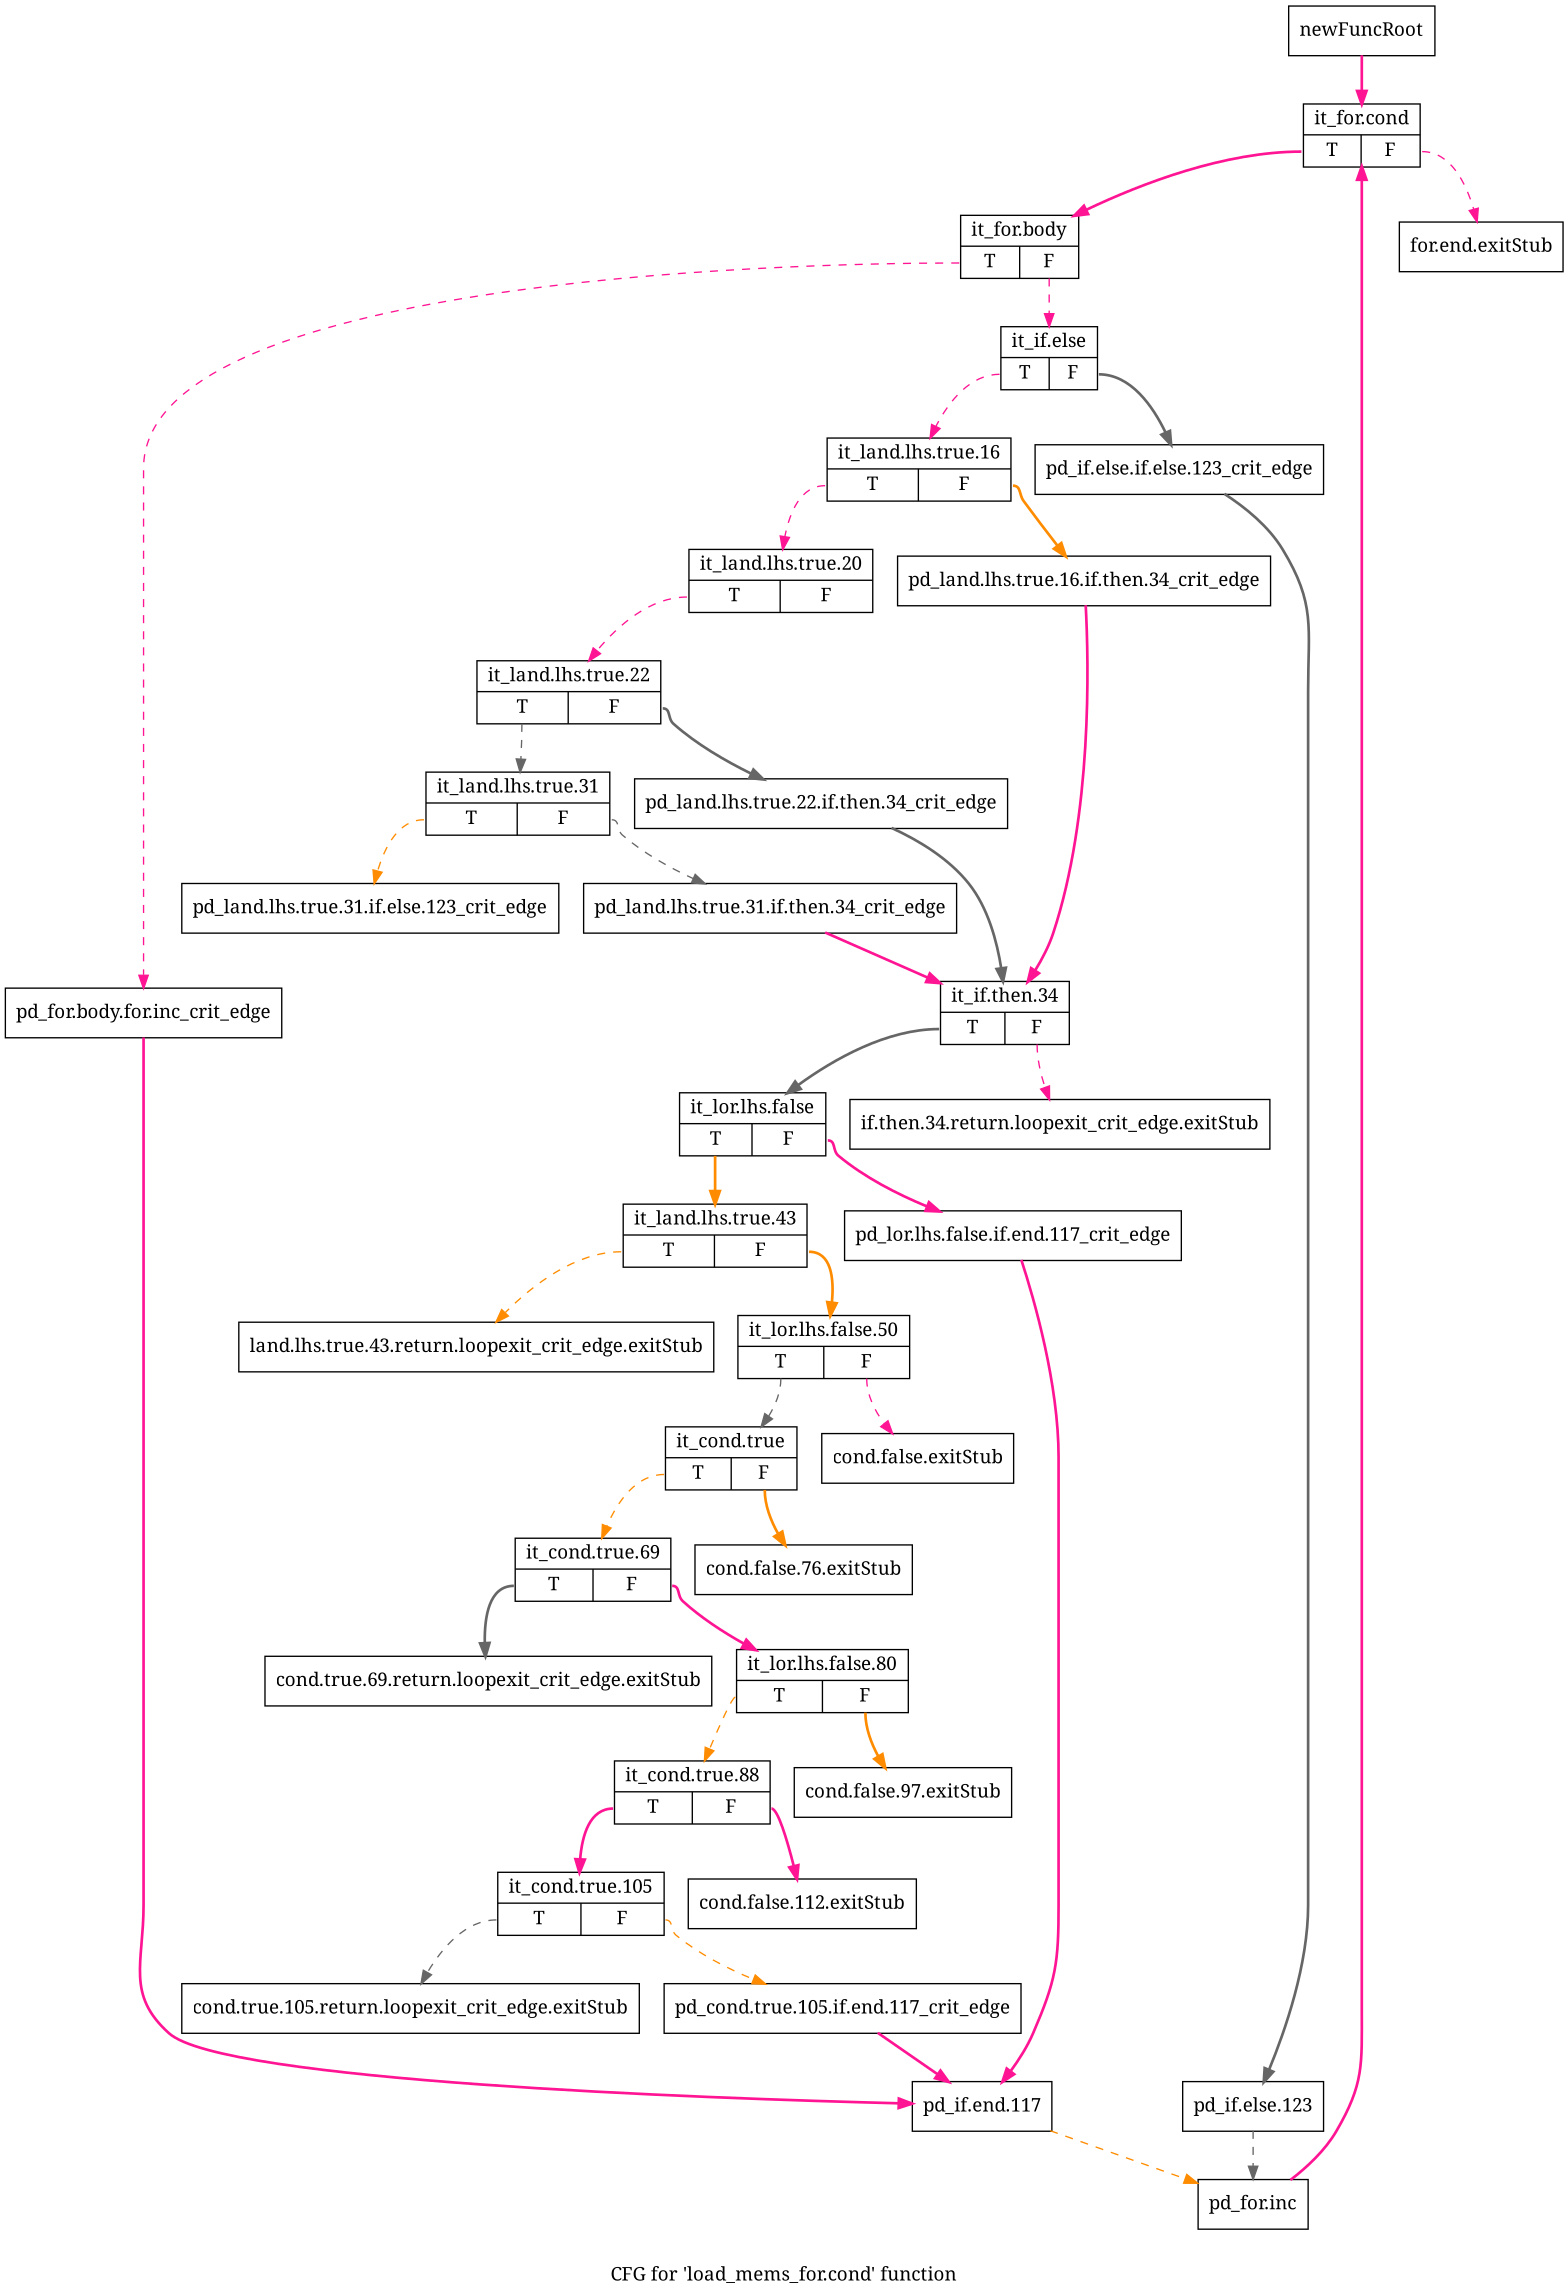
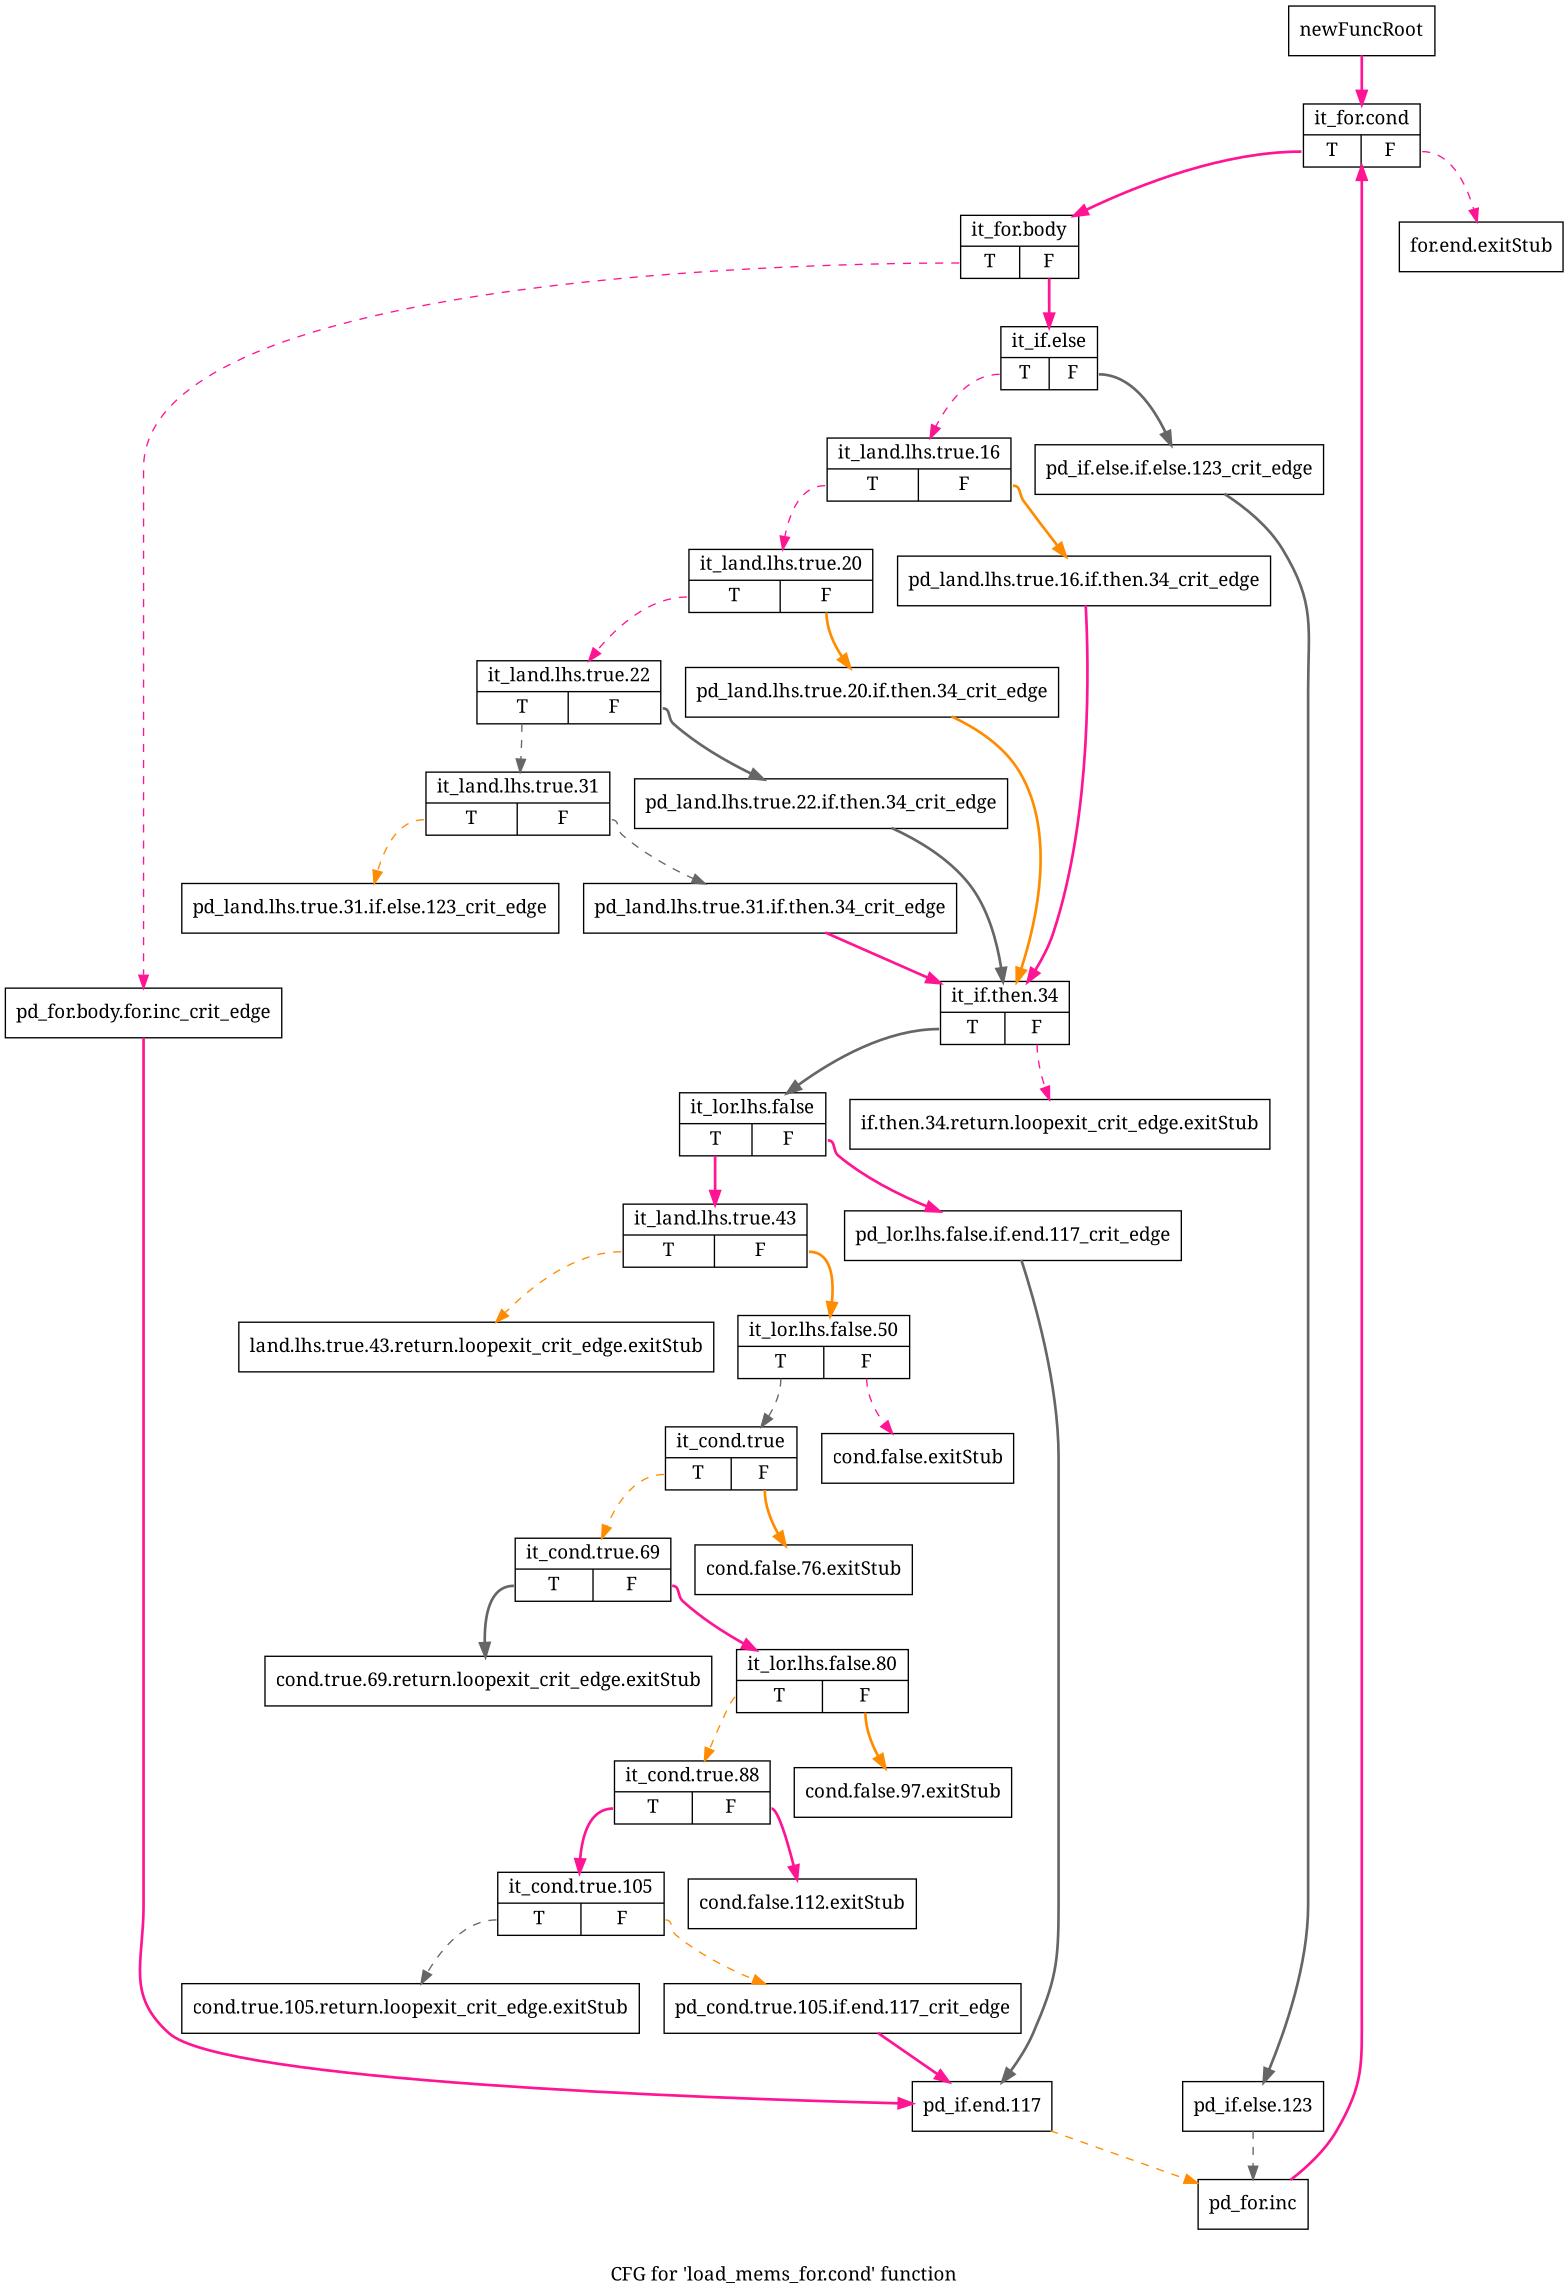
edge "it_for.body" -> "it_if.else": style dashed -> bold
node "pd_land.lhs.true.20.if.then.34_crit_edge": added
edge "it_lor.lhs.false" -> "it_land.lhs.true.43": color darkorange -> deeppink
edge "pd_lor.lhs.false.if.end.117_crit_edge" -> "pd_if.end.117": color deeppink -> gray40
